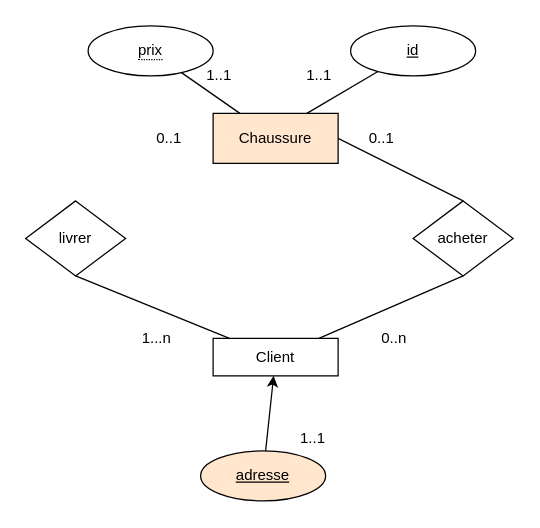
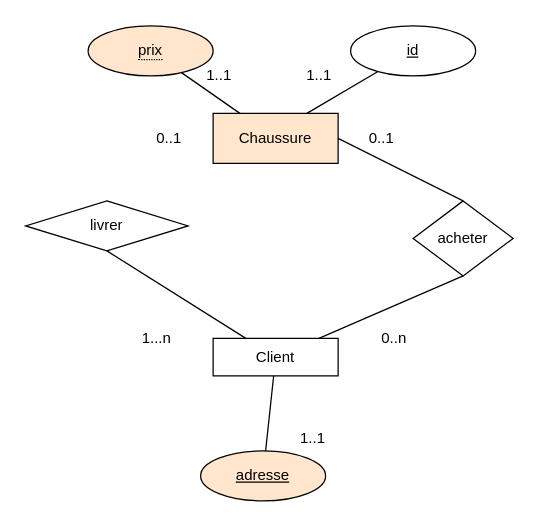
node "prix": fillcolor #ffffff -> #ffe6cc
node "livrer": size 100x75 -> 163x50
edge "adresse" -> "Client": arrowhead classic -> none
